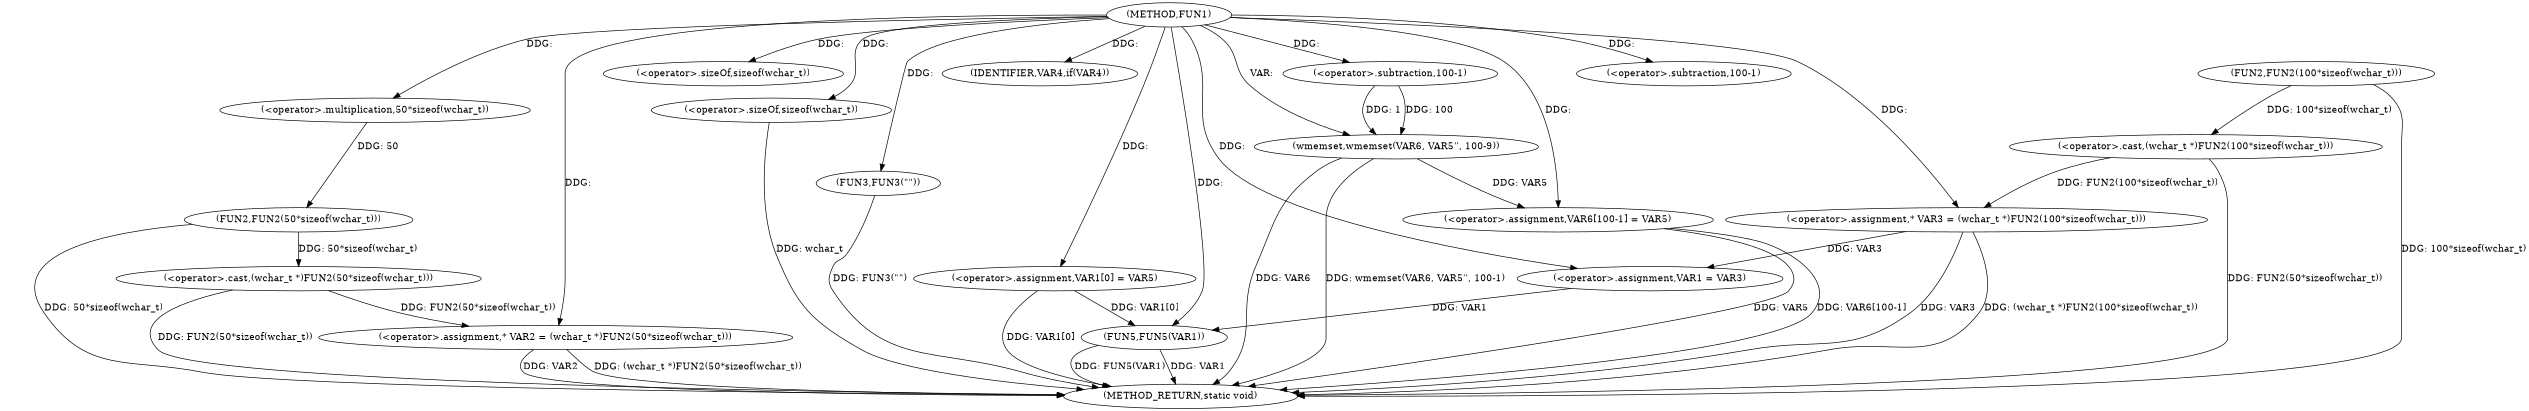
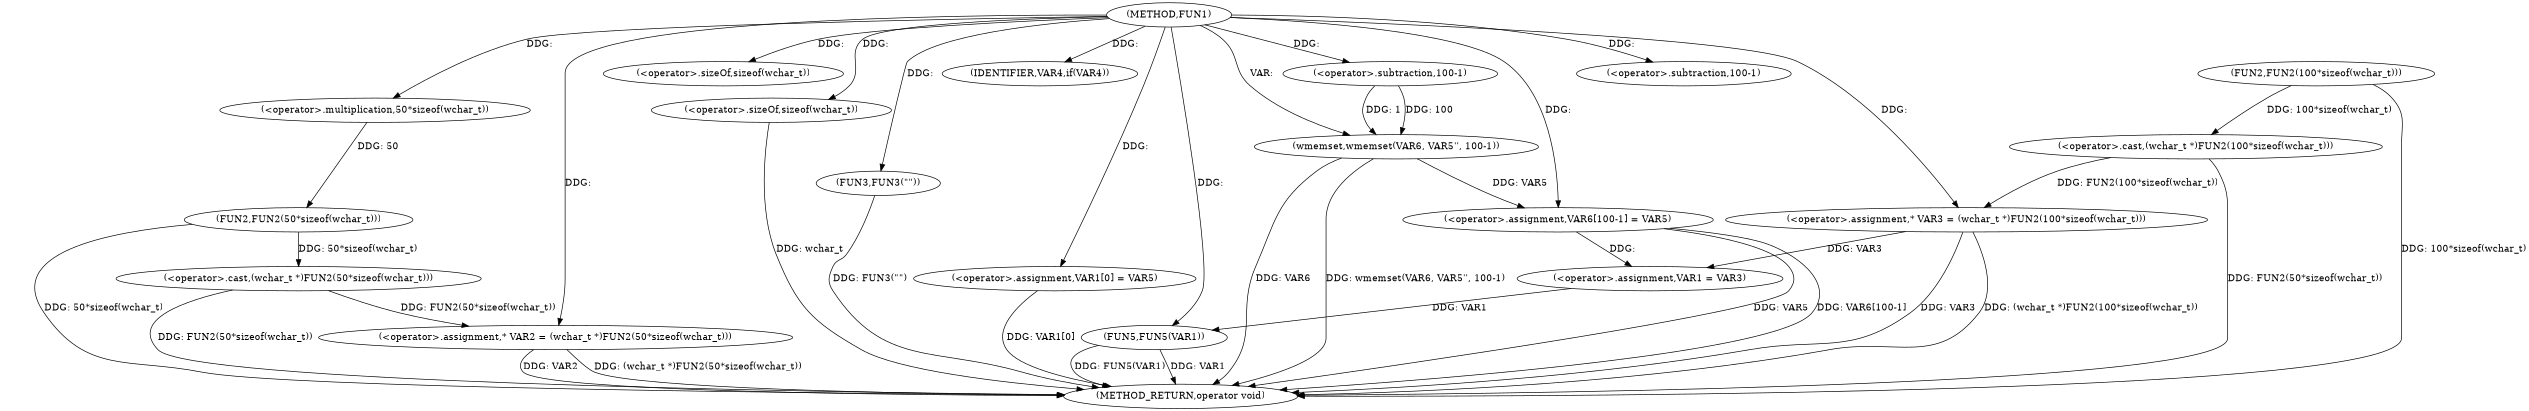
node "(wmemset,wmemset(VAR6, VAR5'', 100-9))": label "(wmemset,wmemset(VAR6, VAR5'', 100-9))" -> "(wmemset,wmemset(VAR6, VAR5'', 100-1))"
edge "(METHOD,FUN1)" -> "(<operator>.assignment,VAR1 = VAR3)": now "(<operator>.assignment,VAR6[100-1] = VAR5)" -> "(<operator>.assignment,VAR1 = VAR3)"
edge "(<operator>.assignment,VAR1[0] = VAR5)" -> "(FUN5,FUN5(VAR1))": removed, label "DDG: VAR1[0]"
node "(METHOD_RETURN,static void)": label "(METHOD_RETURN,static void)" -> "(METHOD_RETURN,operator void)"
